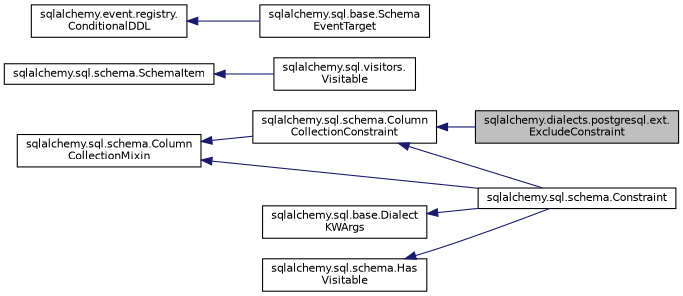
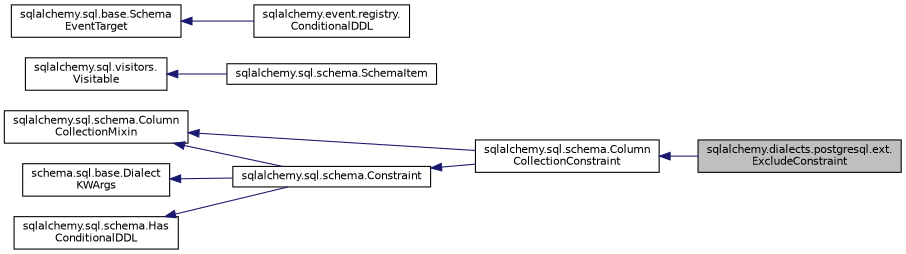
edge "sqlalchemy.sql.base.Schema EventTarget" -> "sqlalchemy.event.registry. ConditionalDDL": reversed
edge "sqlalchemy.sql.visitors. Visitable" -> "sqlalchemy.sql.schema.SchemaItem": reversed
edge "sqlalchemy.sql.schema.Constraint" -> "sqlalchemy.sql.schema.Column CollectionConstraint": reversed
node "sqlalchemy.sql.base.Dialect KWArgs": label "sqlalchemy.sql.base.Dialect KWArgs" -> "schema.sql.base.Dialect KWArgs"
node "sqlalchemy.sql.schema.Has Visitable": label "sqlalchemy.sql.schema.Has Visitable" -> "sqlalchemy.sql.schema.Has ConditionalDDL"
